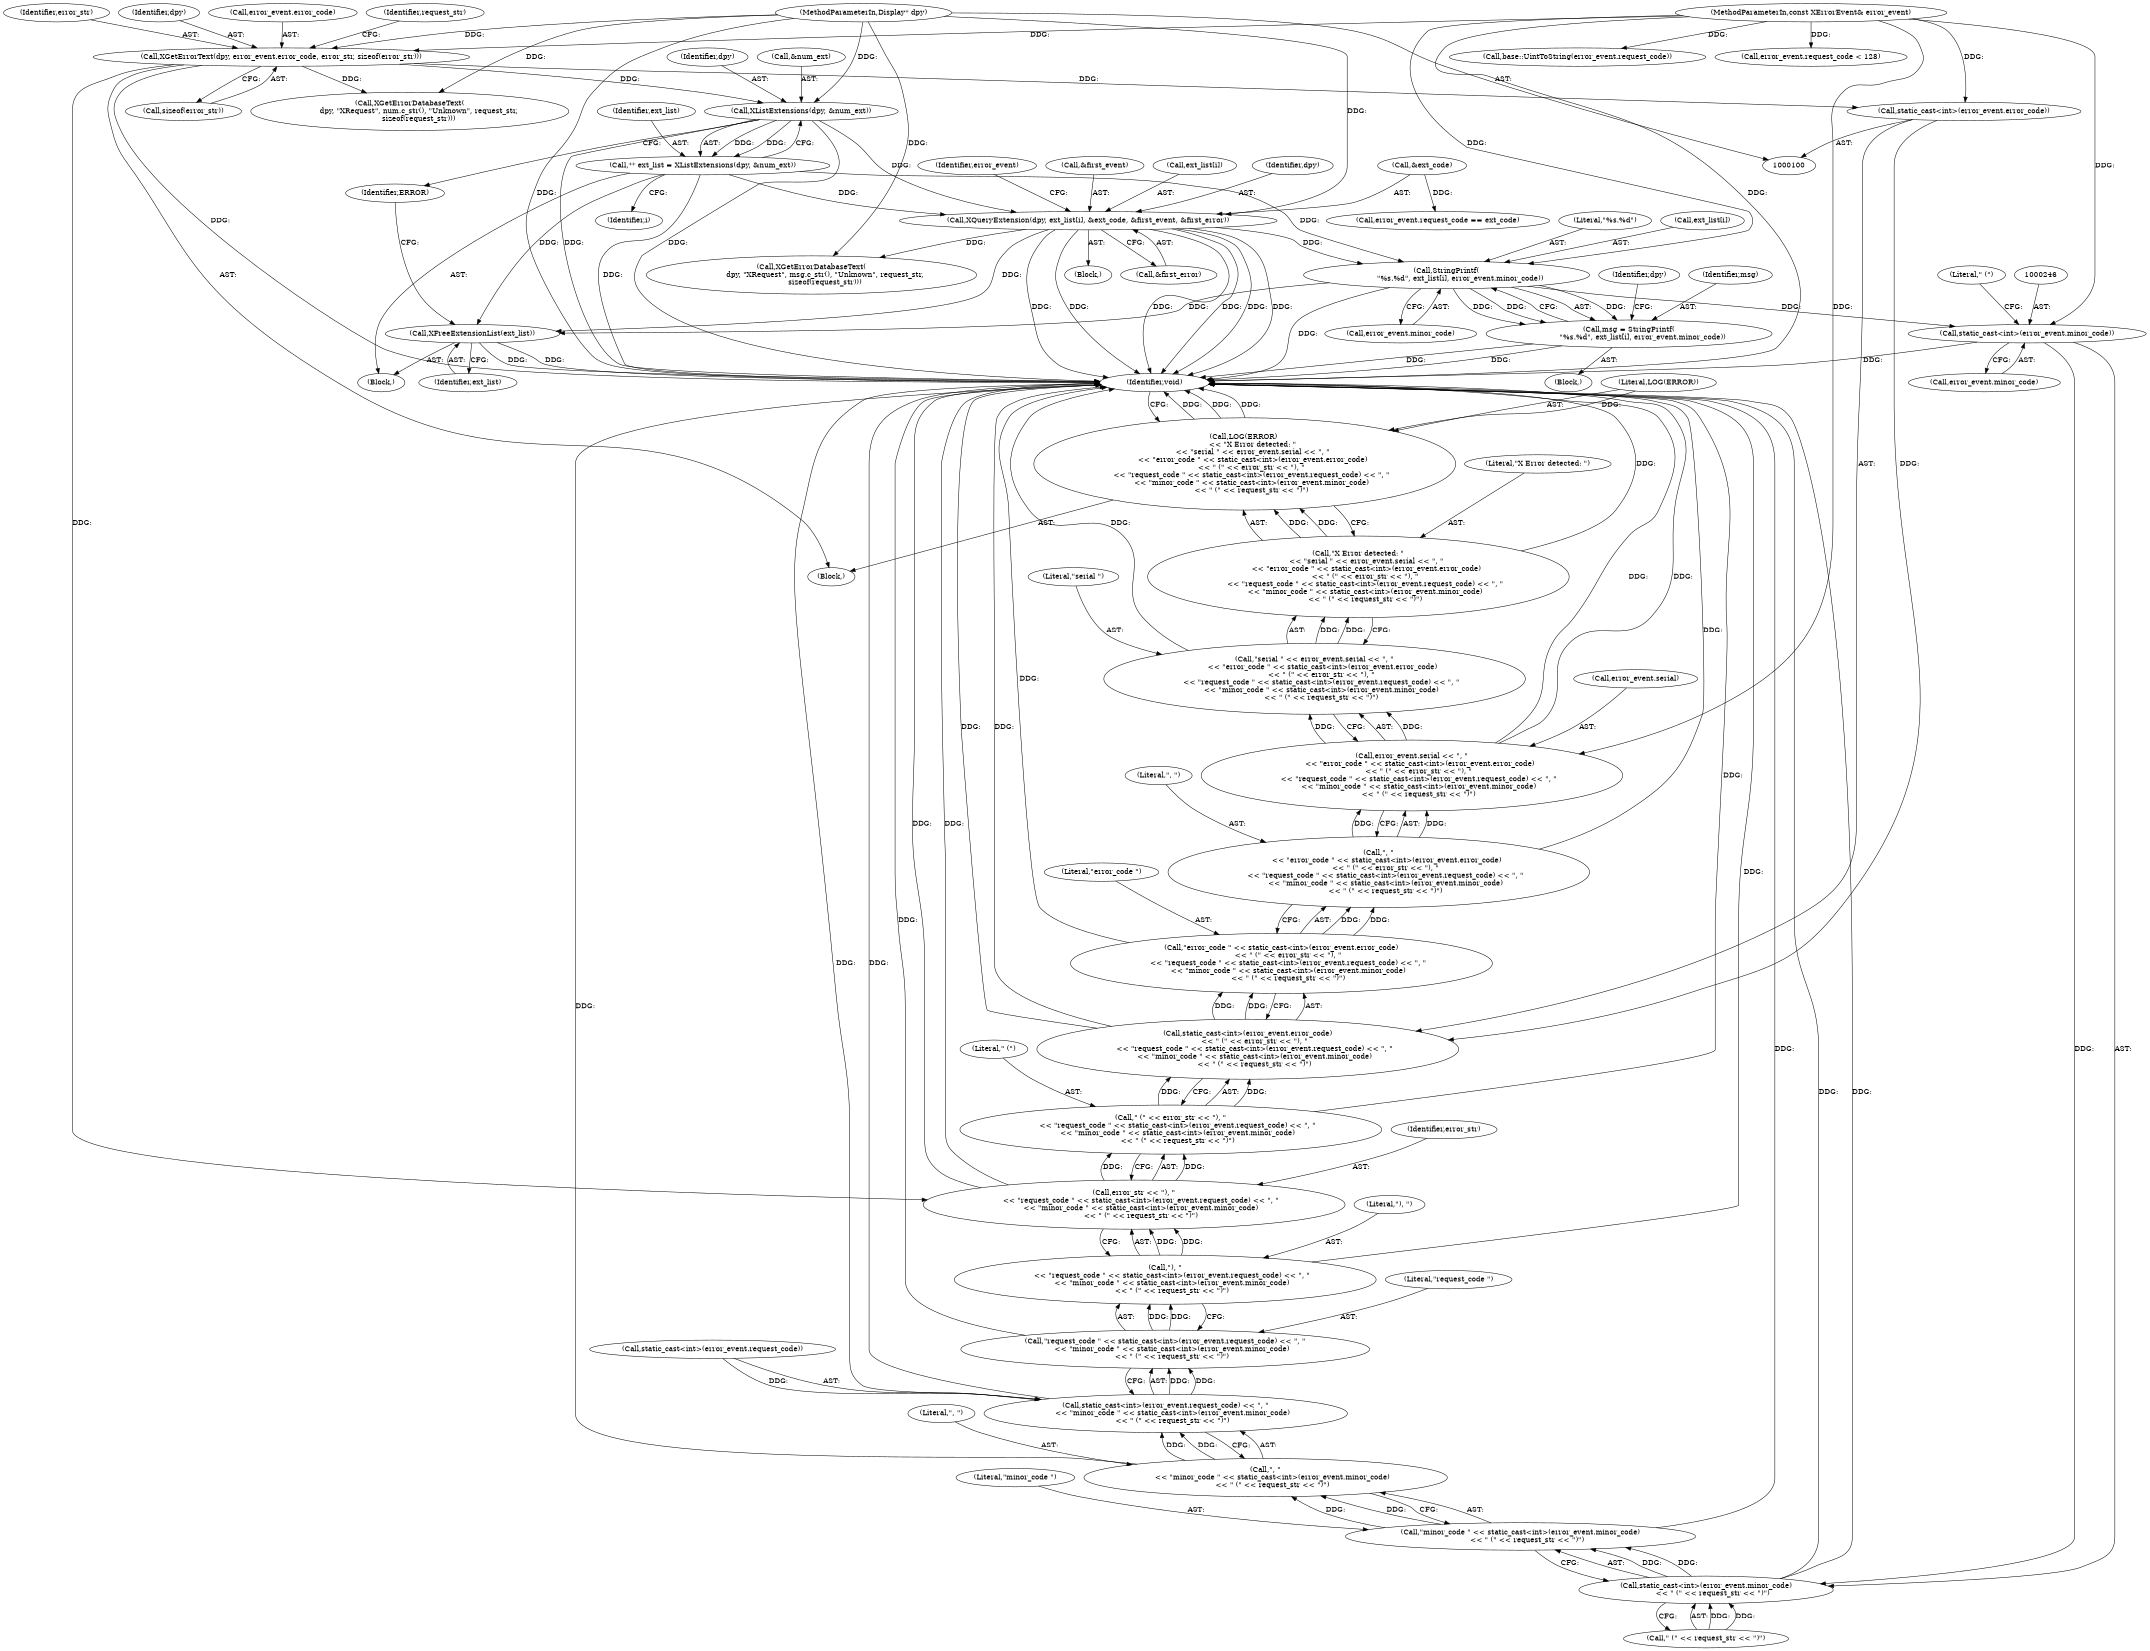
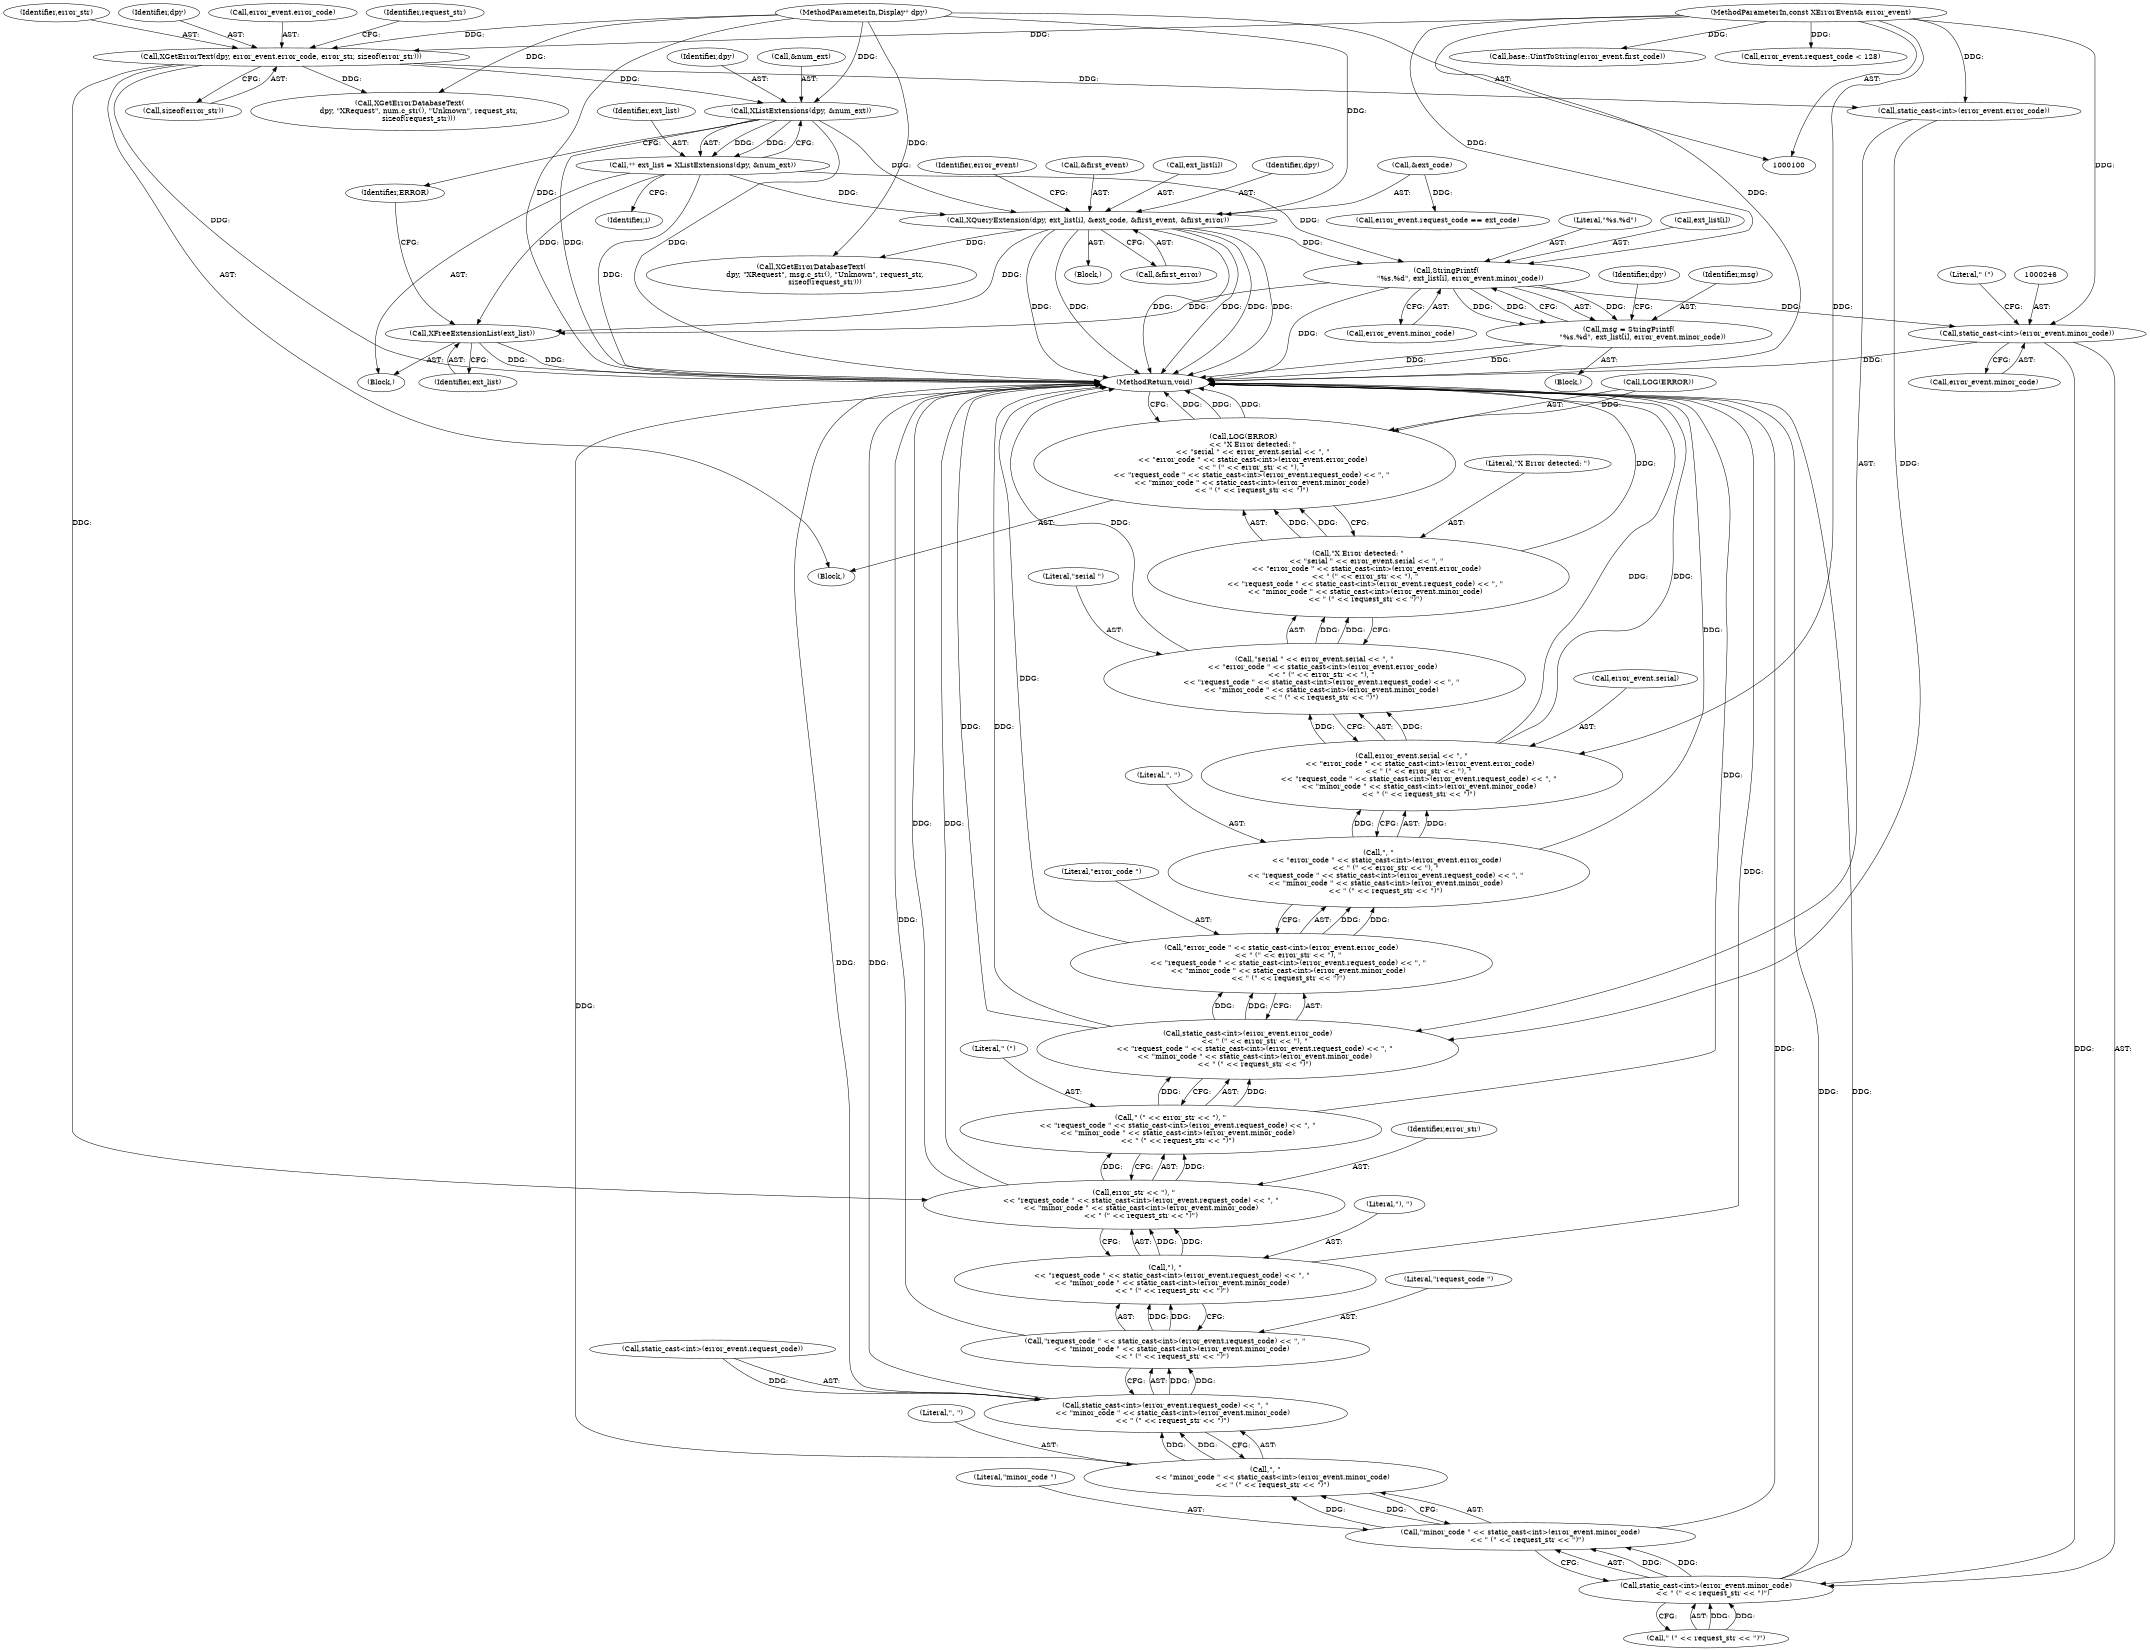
node "(Call,base::UintToString(error_event.request_code))": label "(Call,base::UintToString(error_event.request_code))" -> "(Call,base::UintToString(error_event.first_code))"
edge "(Call,static_cast<int>(error_event.error_code))" -> "1000100": now "(MethodParameterIn,const XErrorEvent& error_event)" -> "1000100"
node "(Identifier,void)": label "(Identifier,void)" -> "(MethodReturn,void)"
node "(Literal,LOG(ERROR))": label "(Literal,LOG(ERROR))" -> "(Call,LOG(ERROR))"
